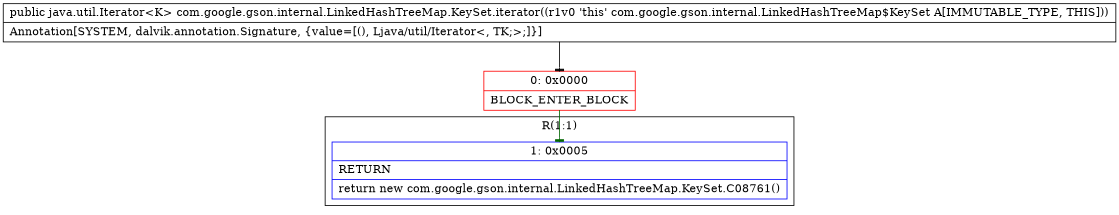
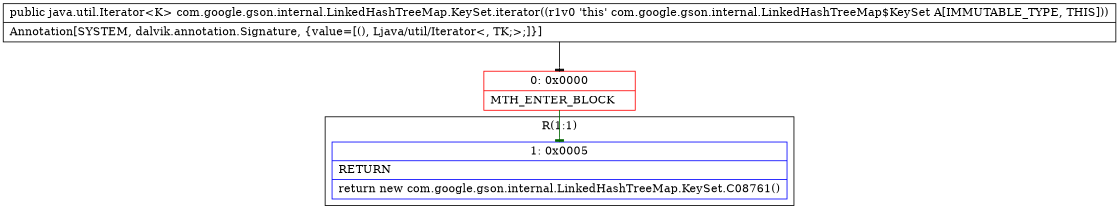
node "0: 0x0000": text "BLOCK_ENTER_BLOCK" -> "MTH_ENTER_BLOCK"
